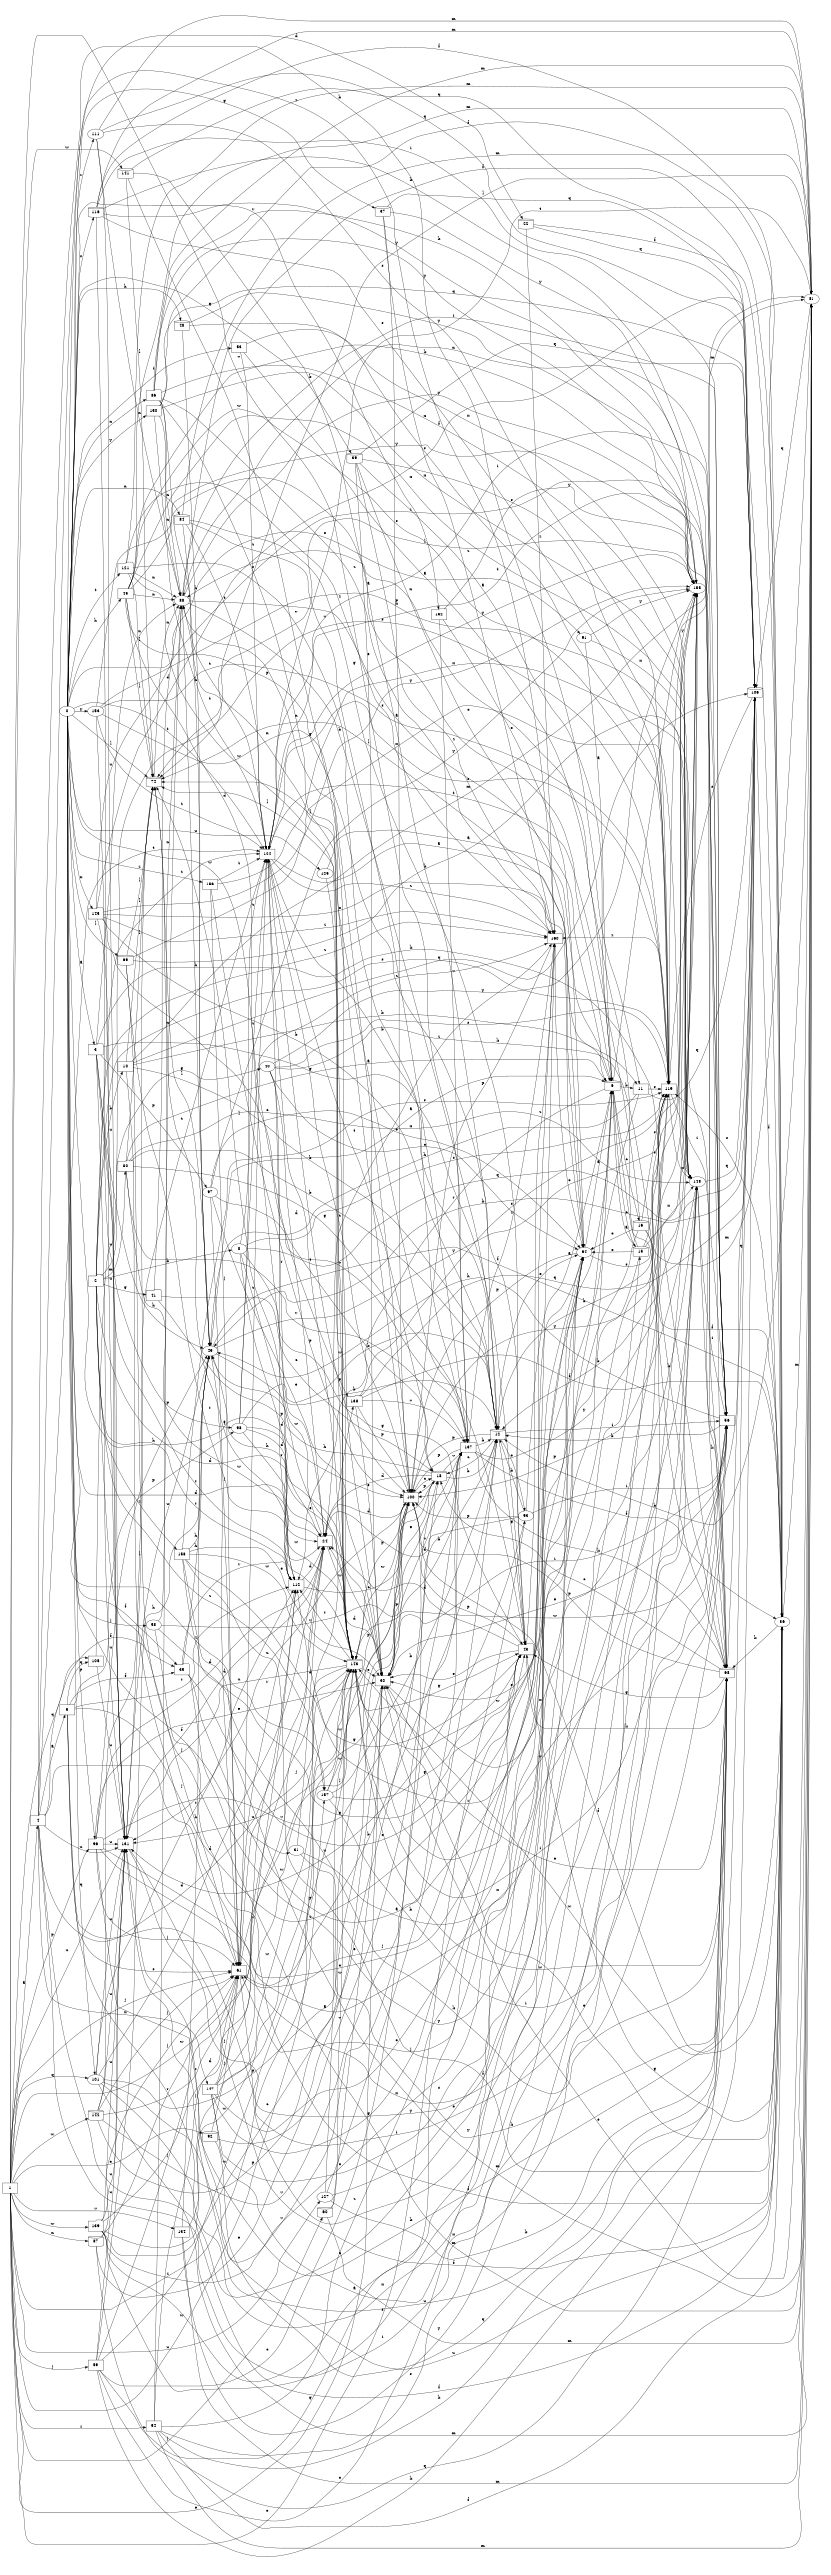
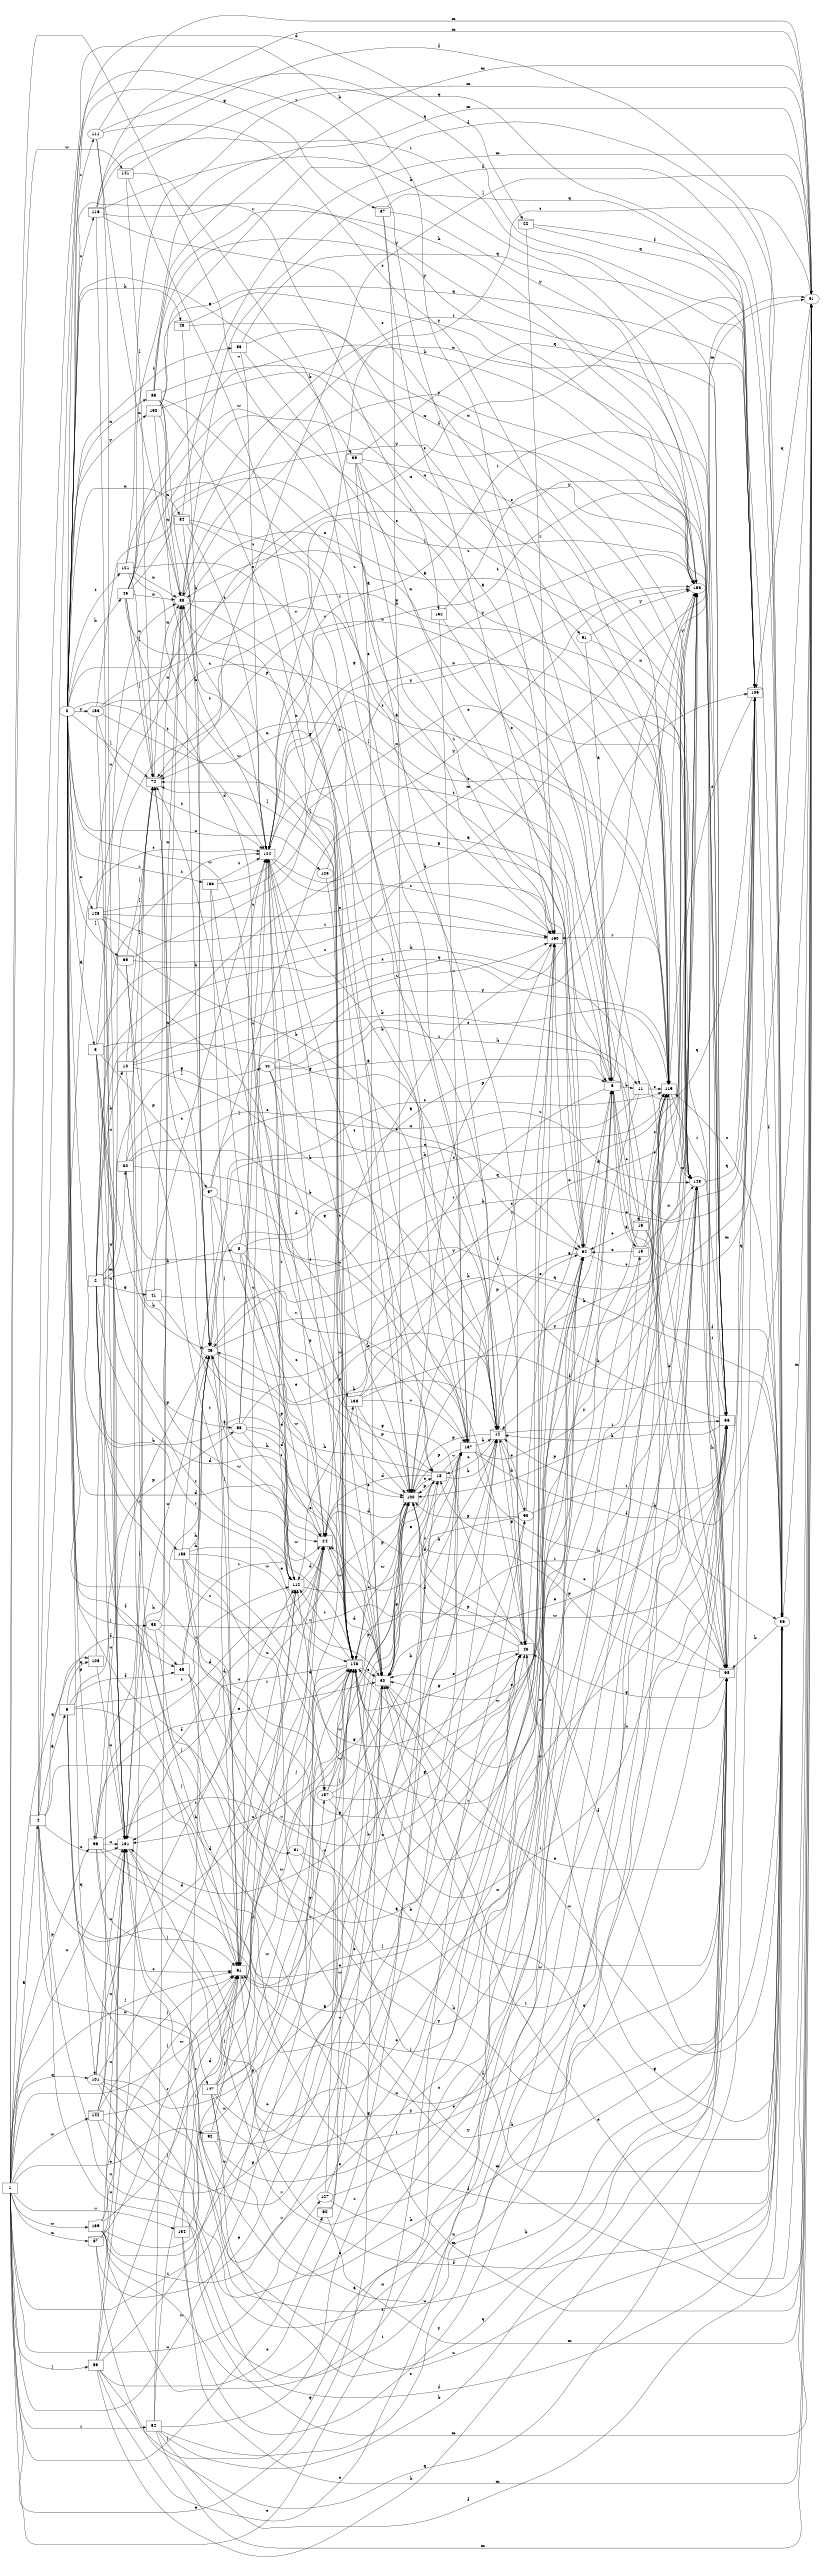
edge "53" -> "106": added, label "q"
edge "105" -> "119": label "s" -> "u"
edge "41" -> "88": label "d" -> "n"
